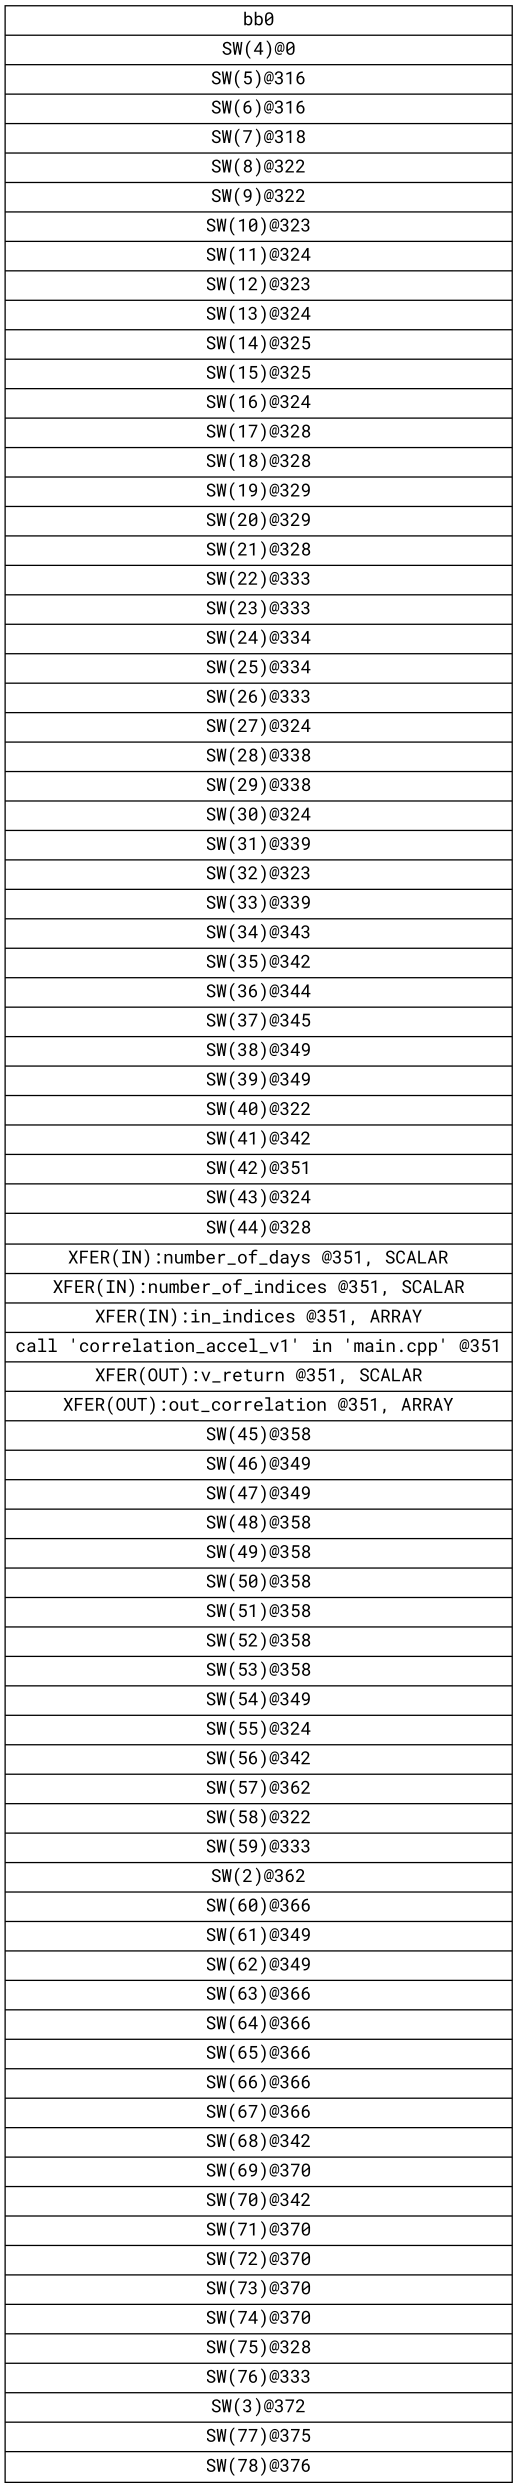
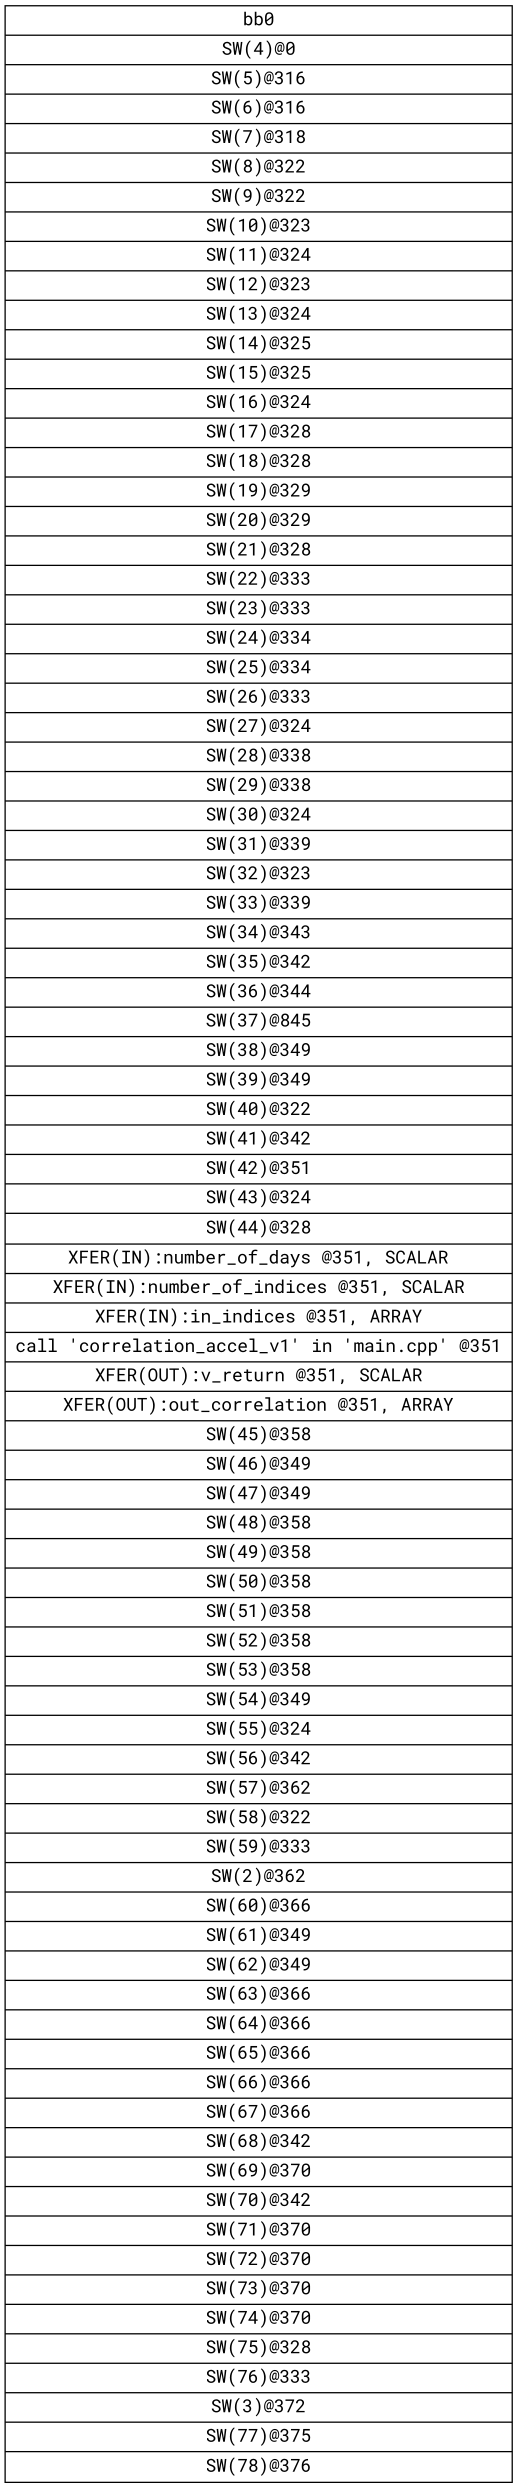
node "bb0": text "SW(37)@345" -> "SW(37)@845"
